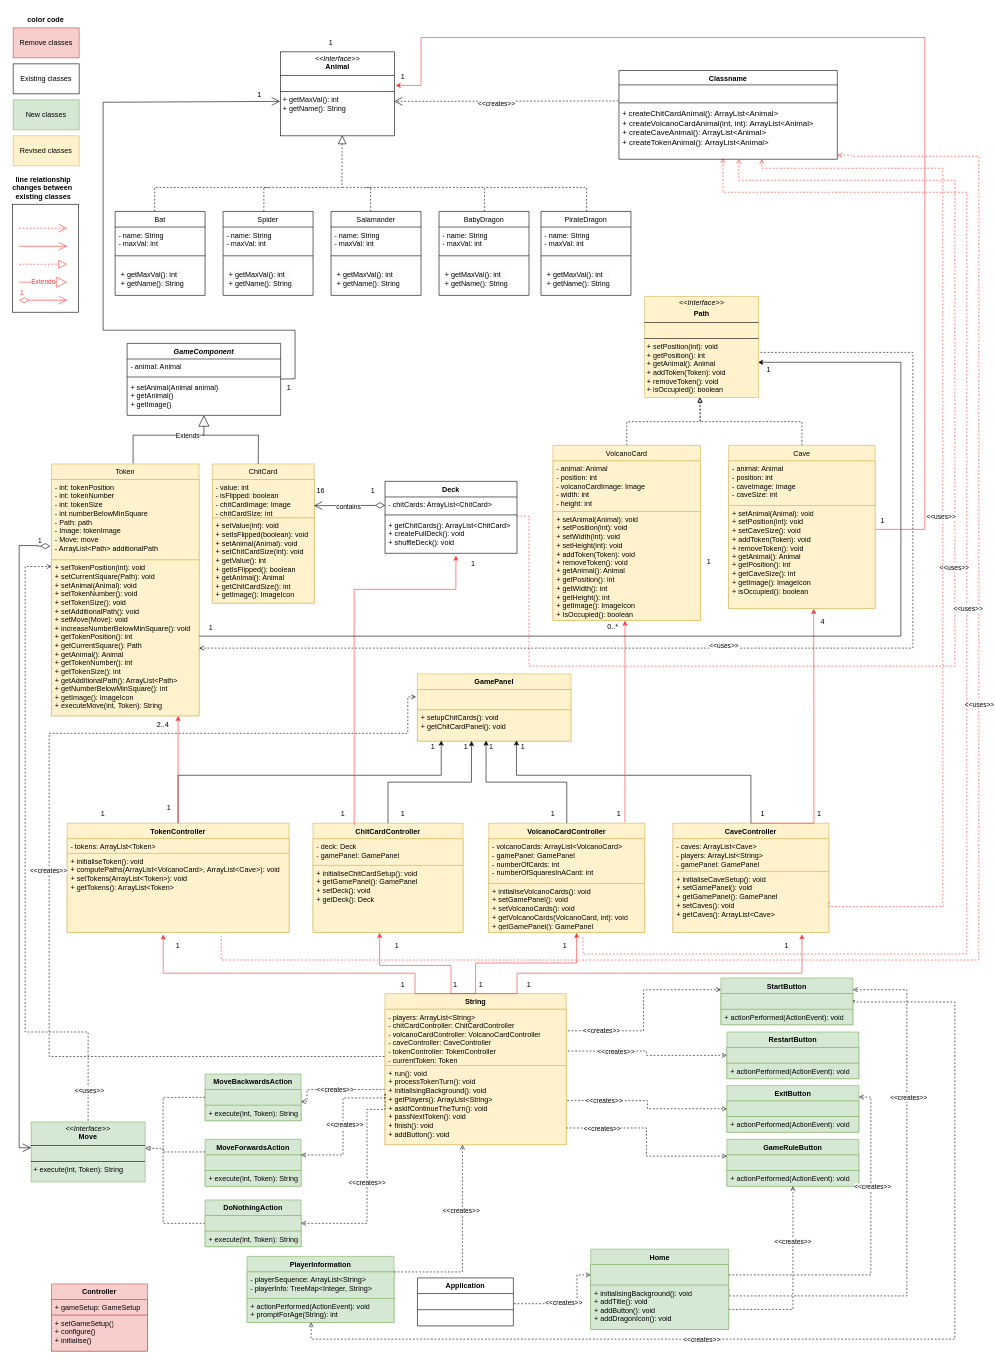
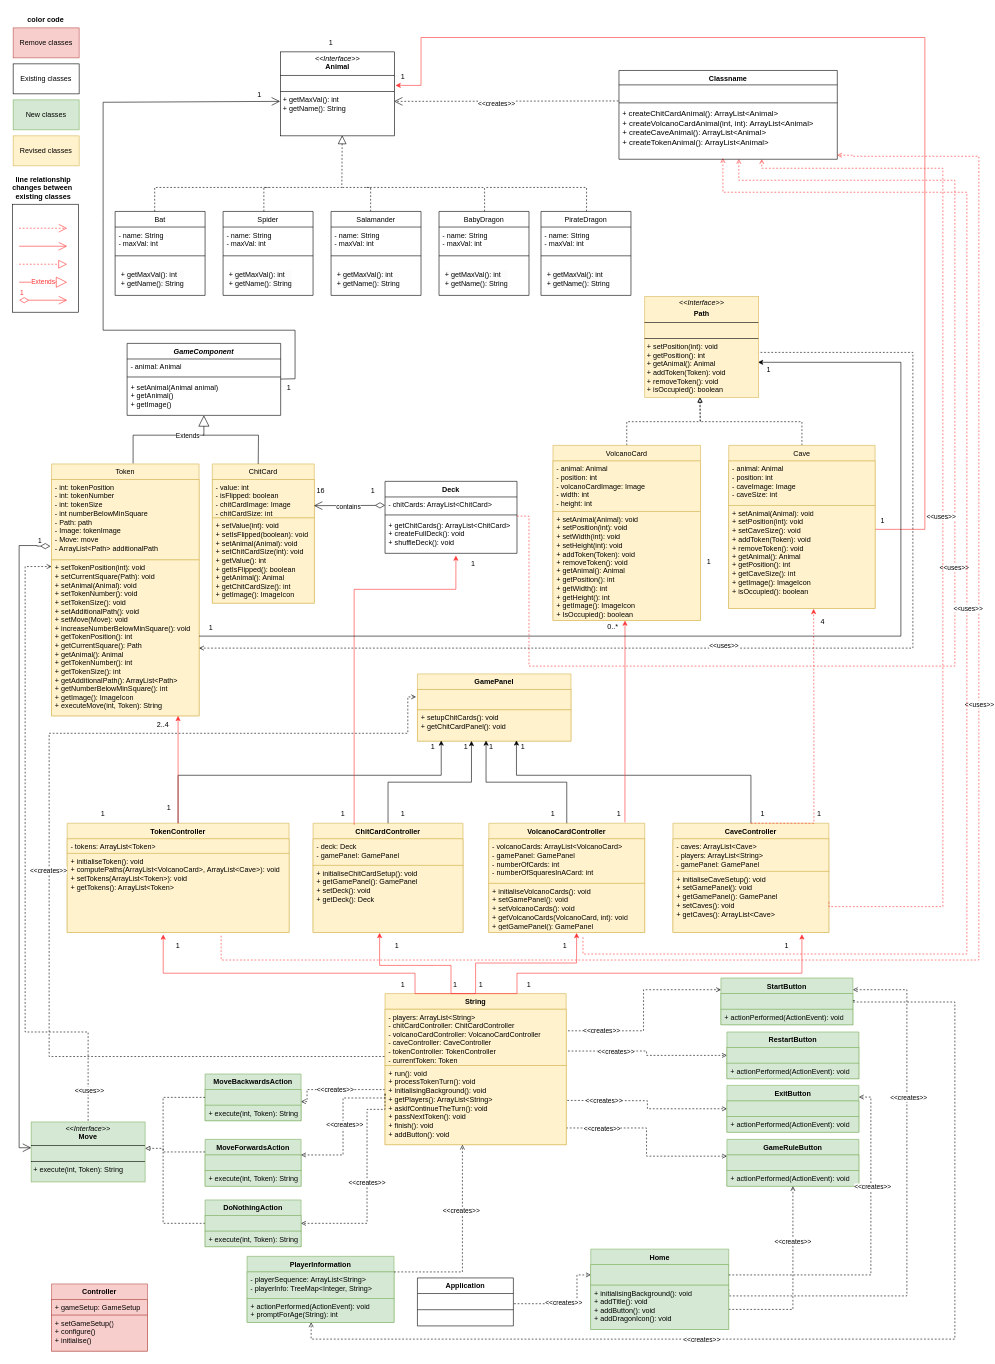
edge "CaveController" -> "+ setAnimal(Animal): void + setPosition(int): void + setCaveSize(): void + addToken(Token): void + removeToken(): void + getAnimal(): Animal + getPosition(): int + getCaveSize(): int + getImage(): ImageIcon + isOccupied(): boolean": style solid -> dashed
